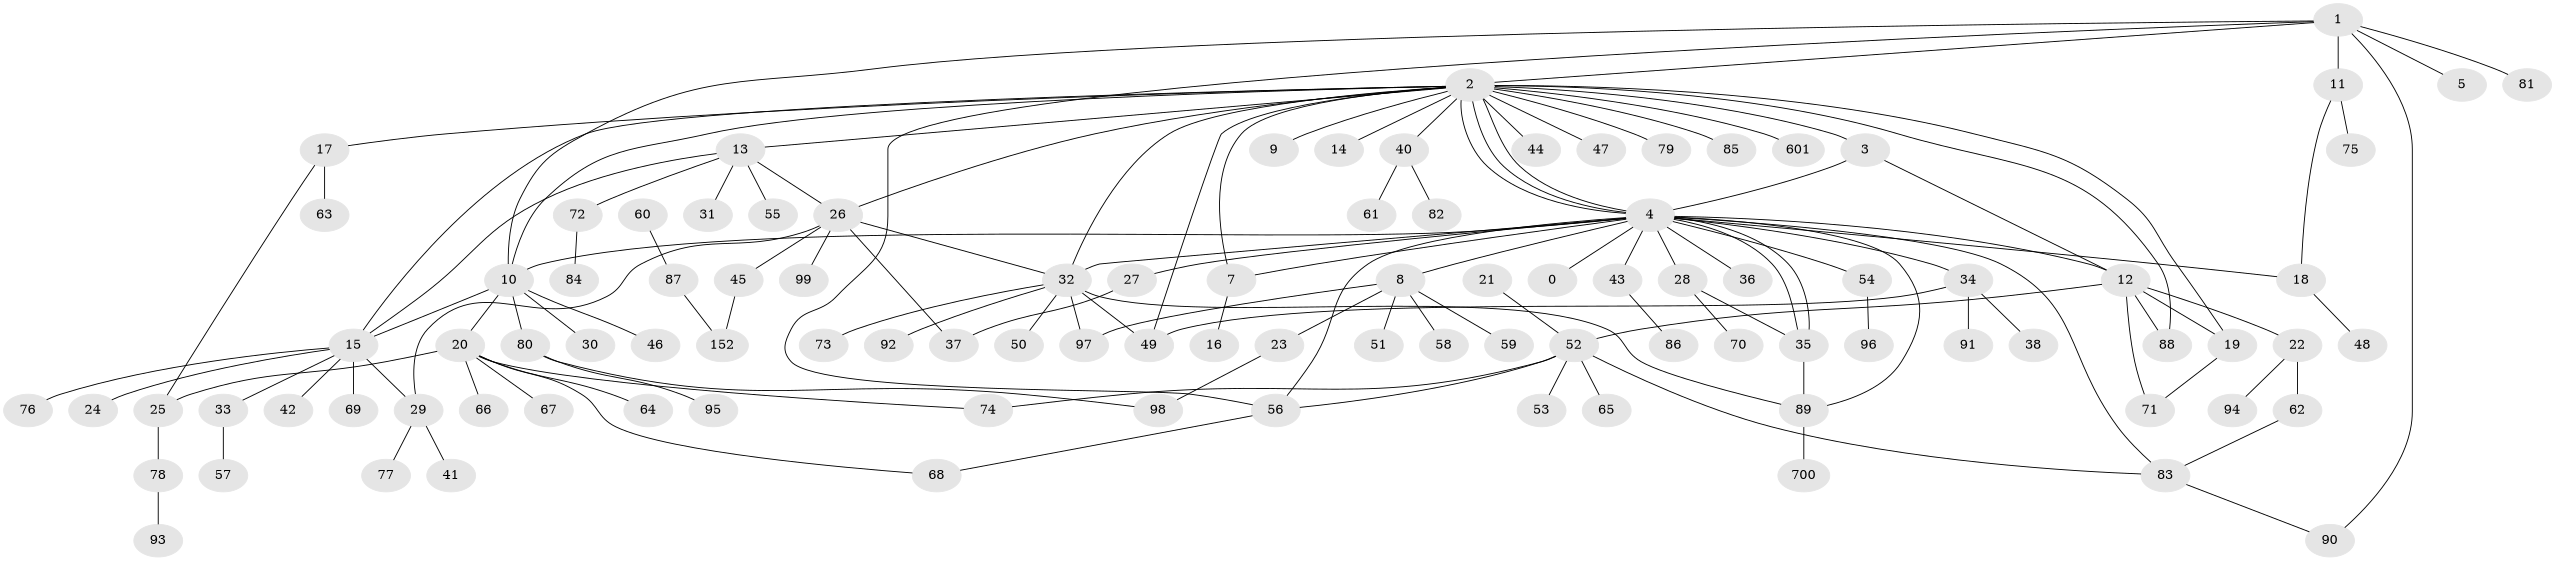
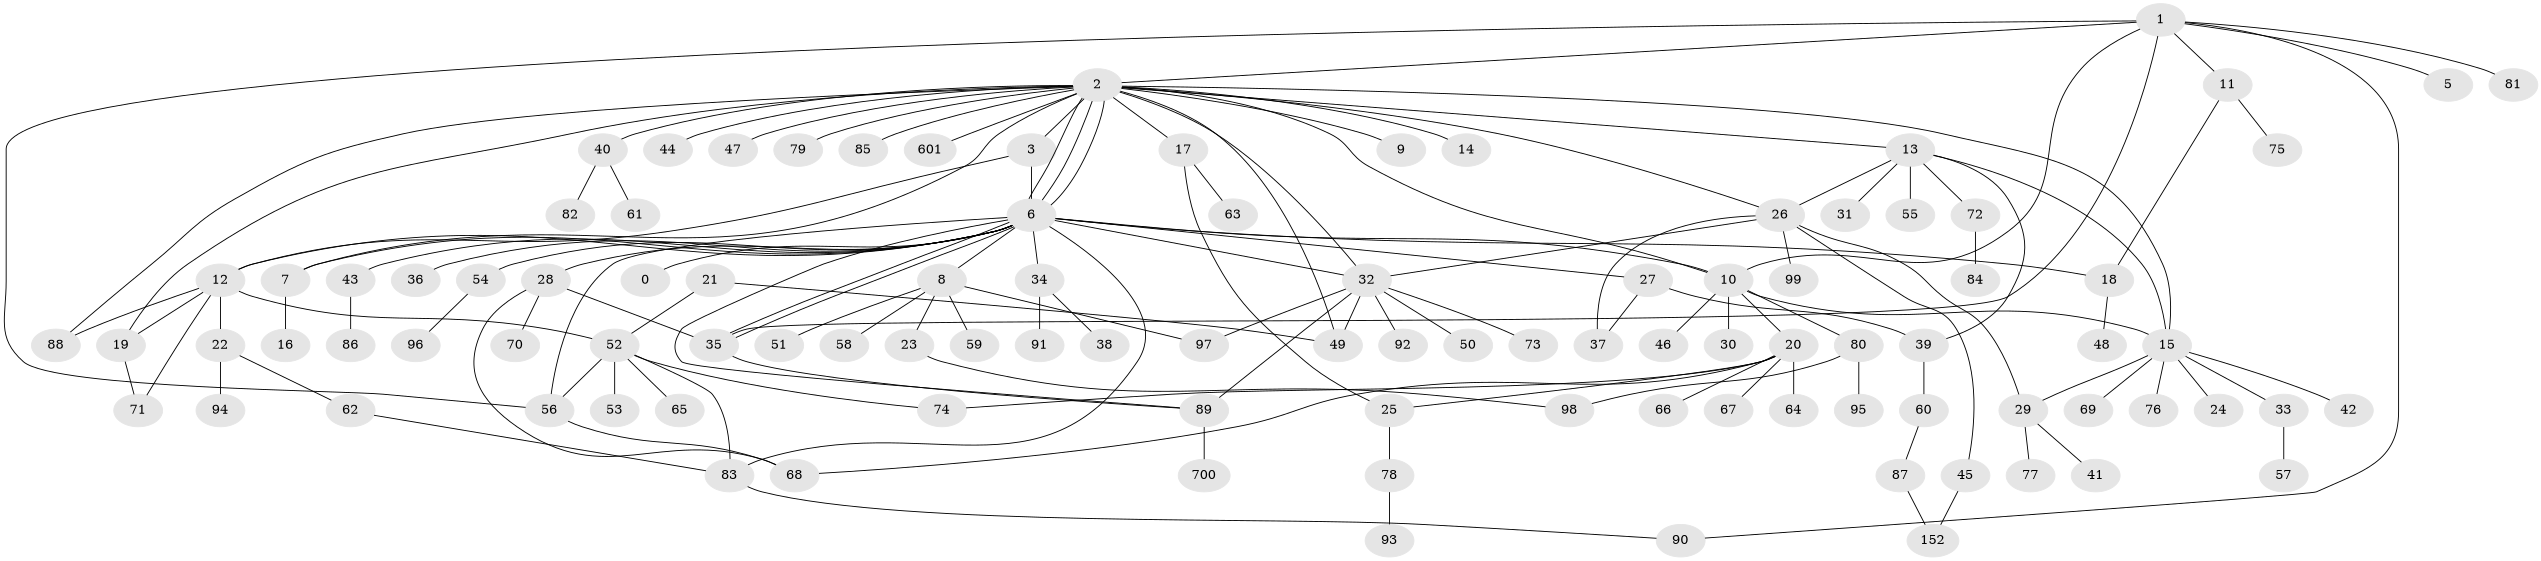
node "4": label "4" -> "6"
edge "34" -- "49": now "21" -- "49"
edge "1" -- "35": added
node "39": added
edge "28" -- "68": added
